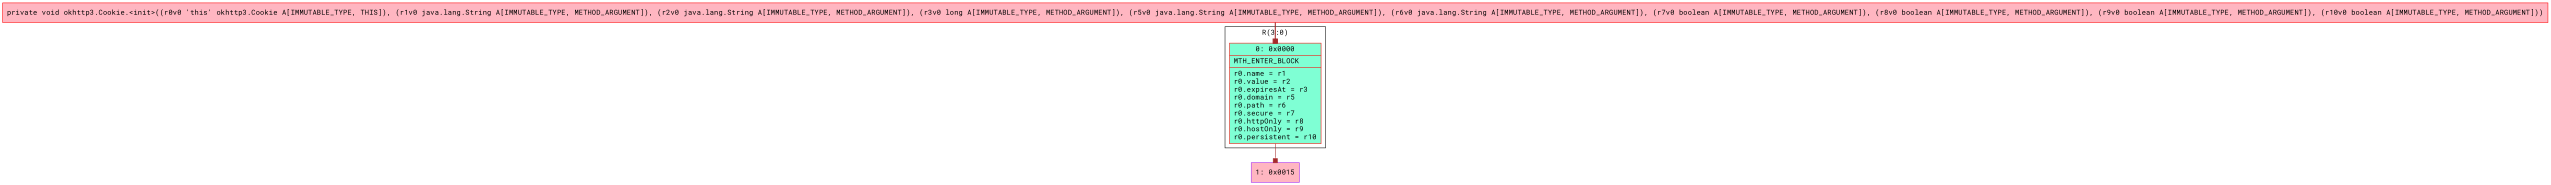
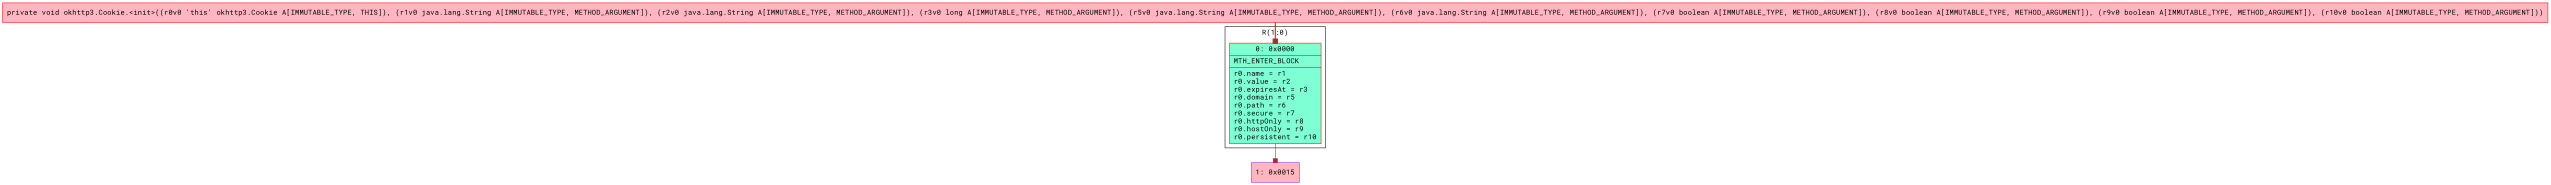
cluster "R(3:0)": label "R(3:0)" -> "R(1:0)"
